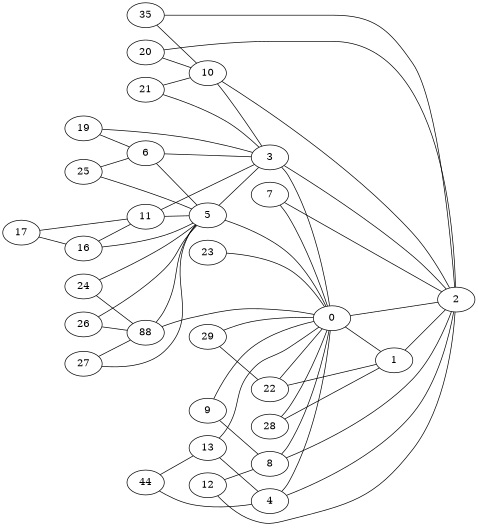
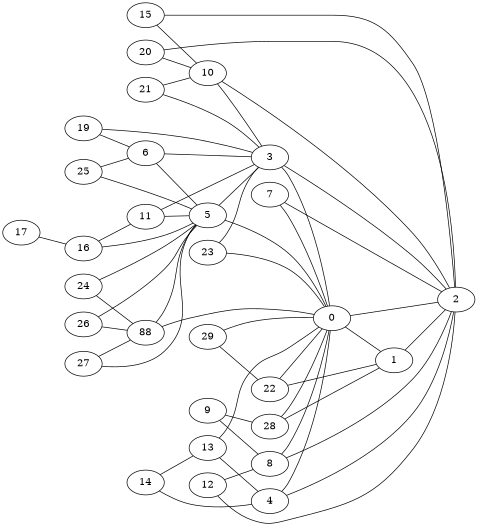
node "35": label "35" -> "15"
edge "3" -- "23": added
edge "11" -- "17": removed
edge "0" -- "9": now "28" -- "9"
node "44": label "44" -> "14"
